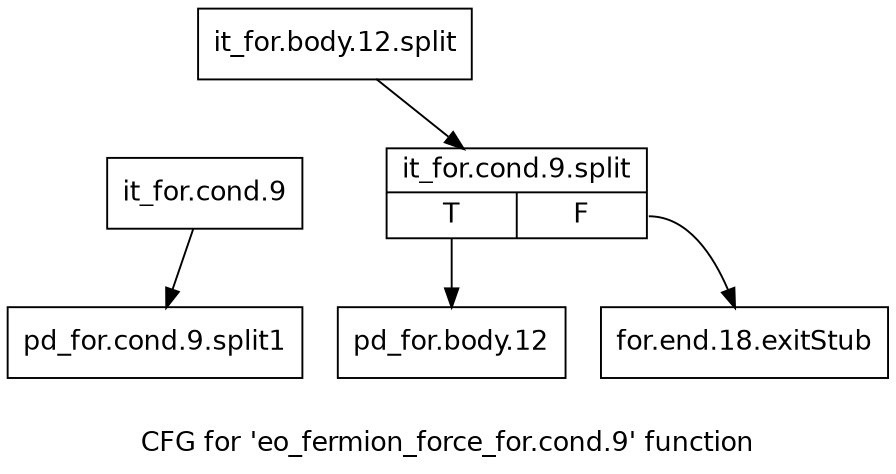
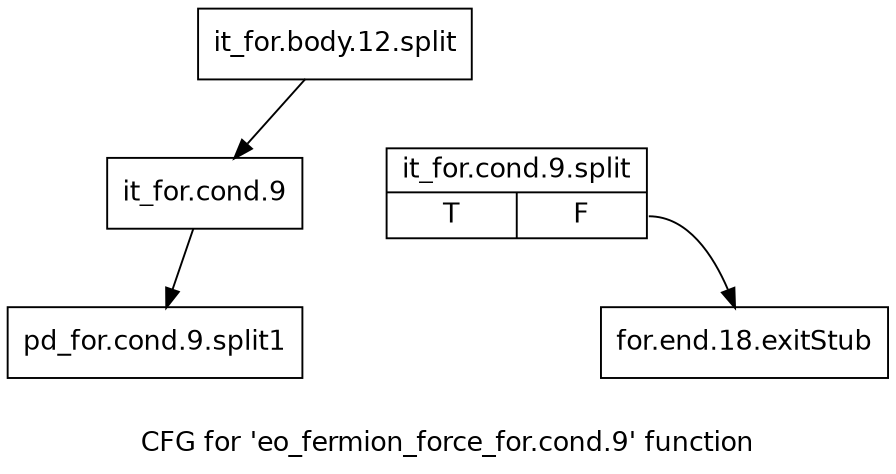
edge "it_for.body.12.split" -> "it_for.cond.9.split": now "it_for.body.12.split" -> "it_for.cond.9"
node "pd_for.body.12": removed
